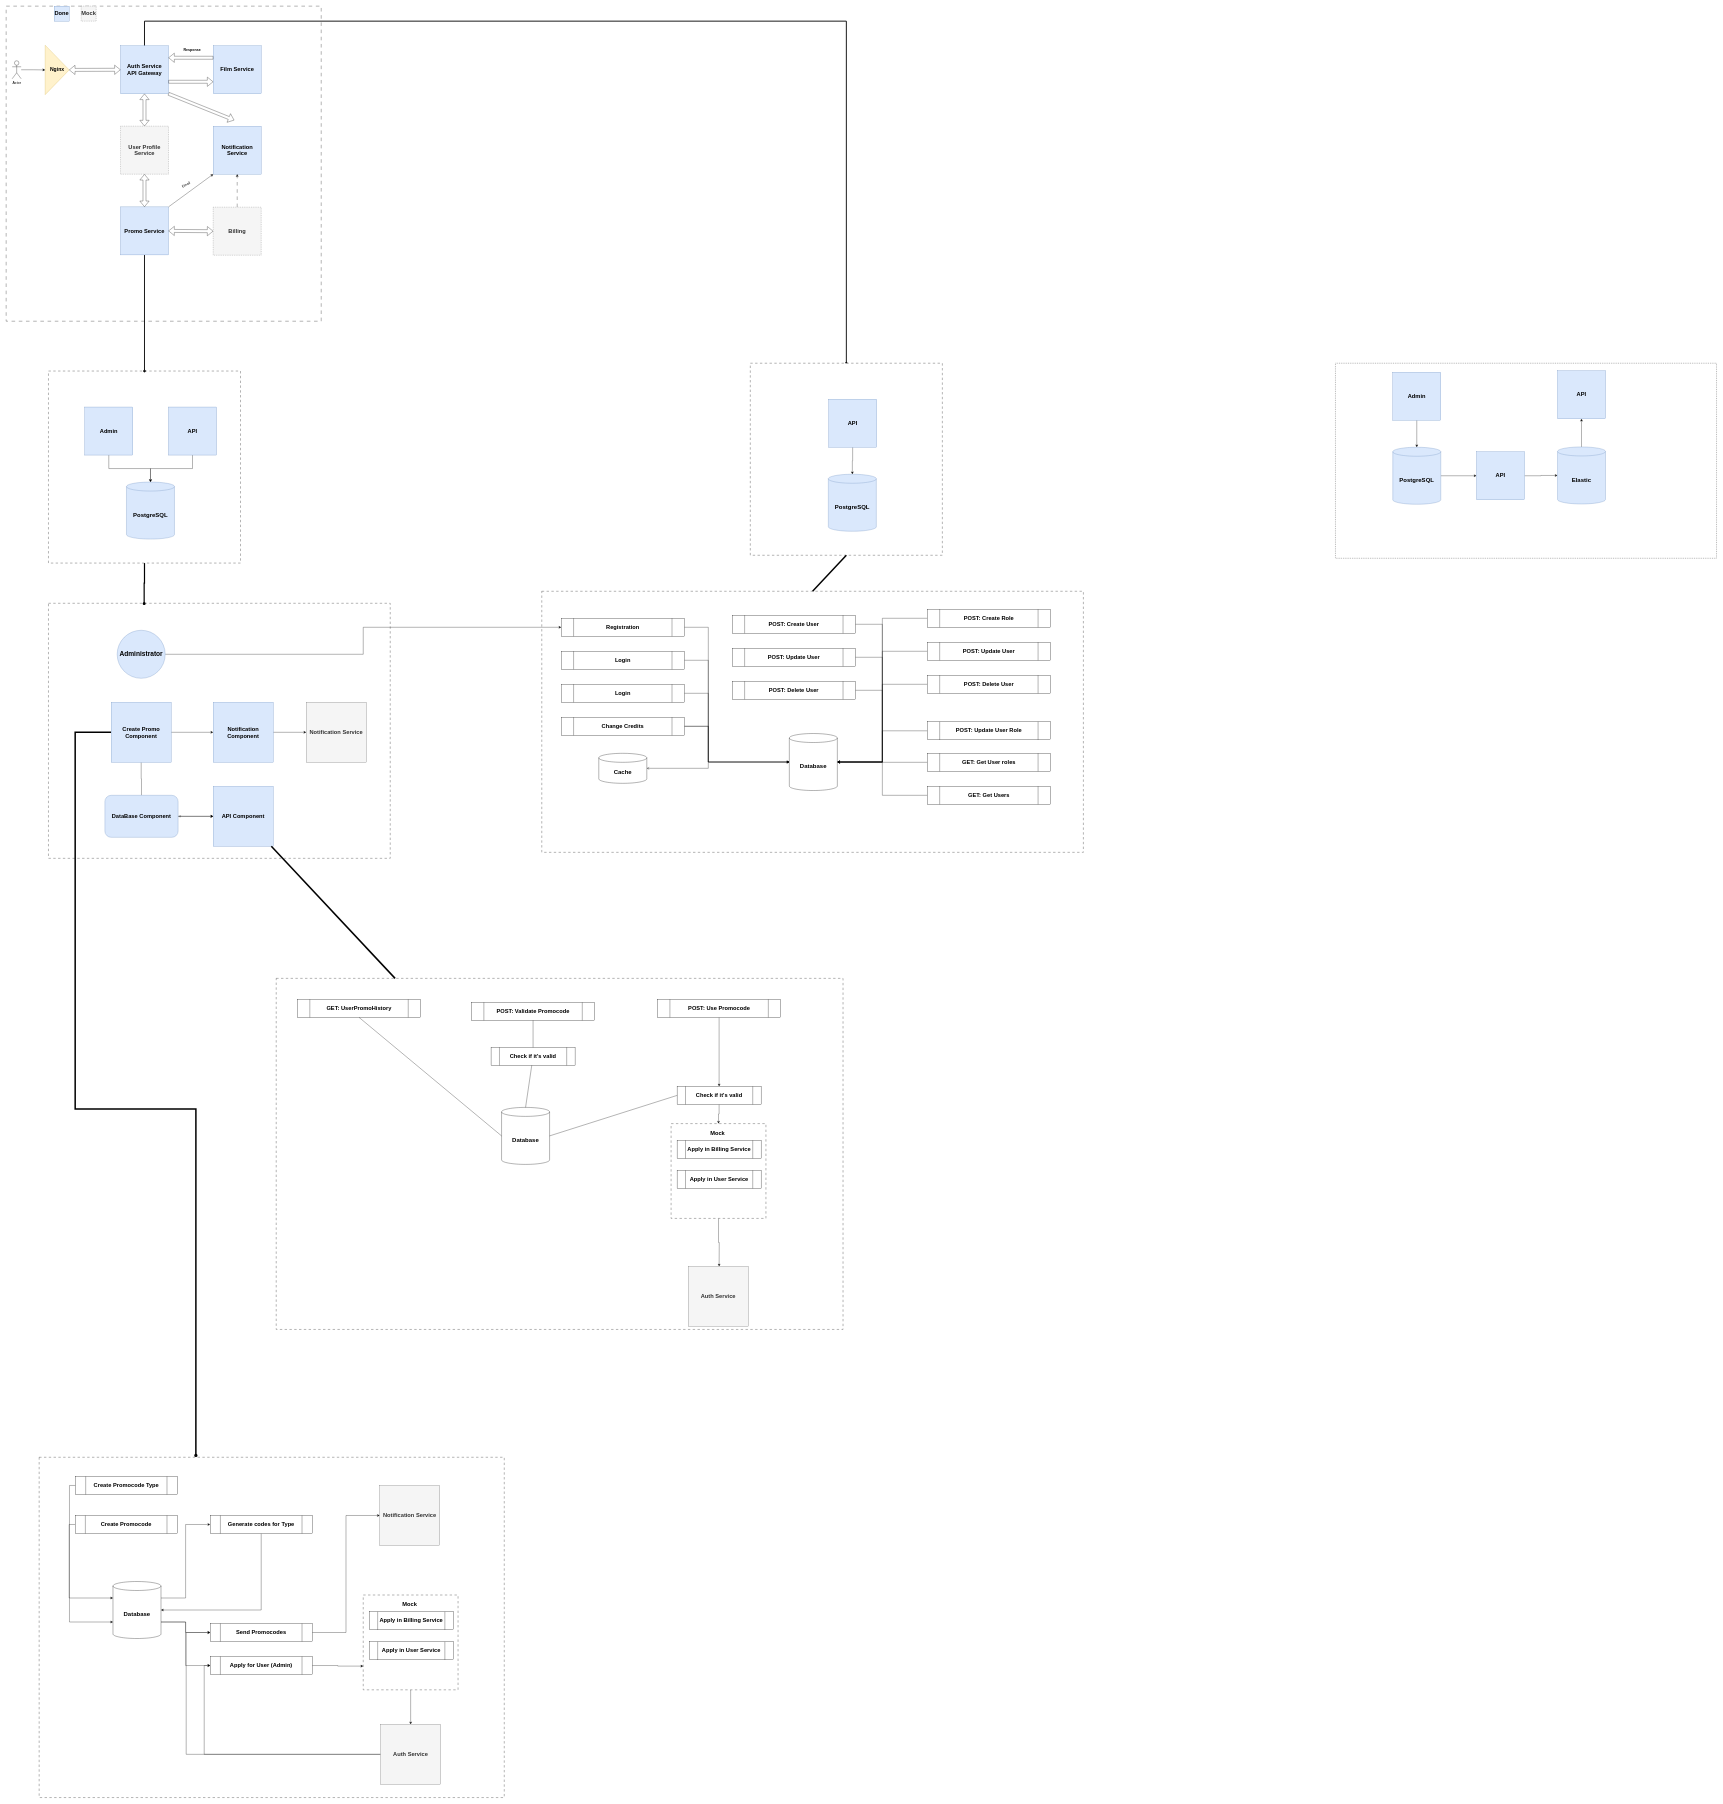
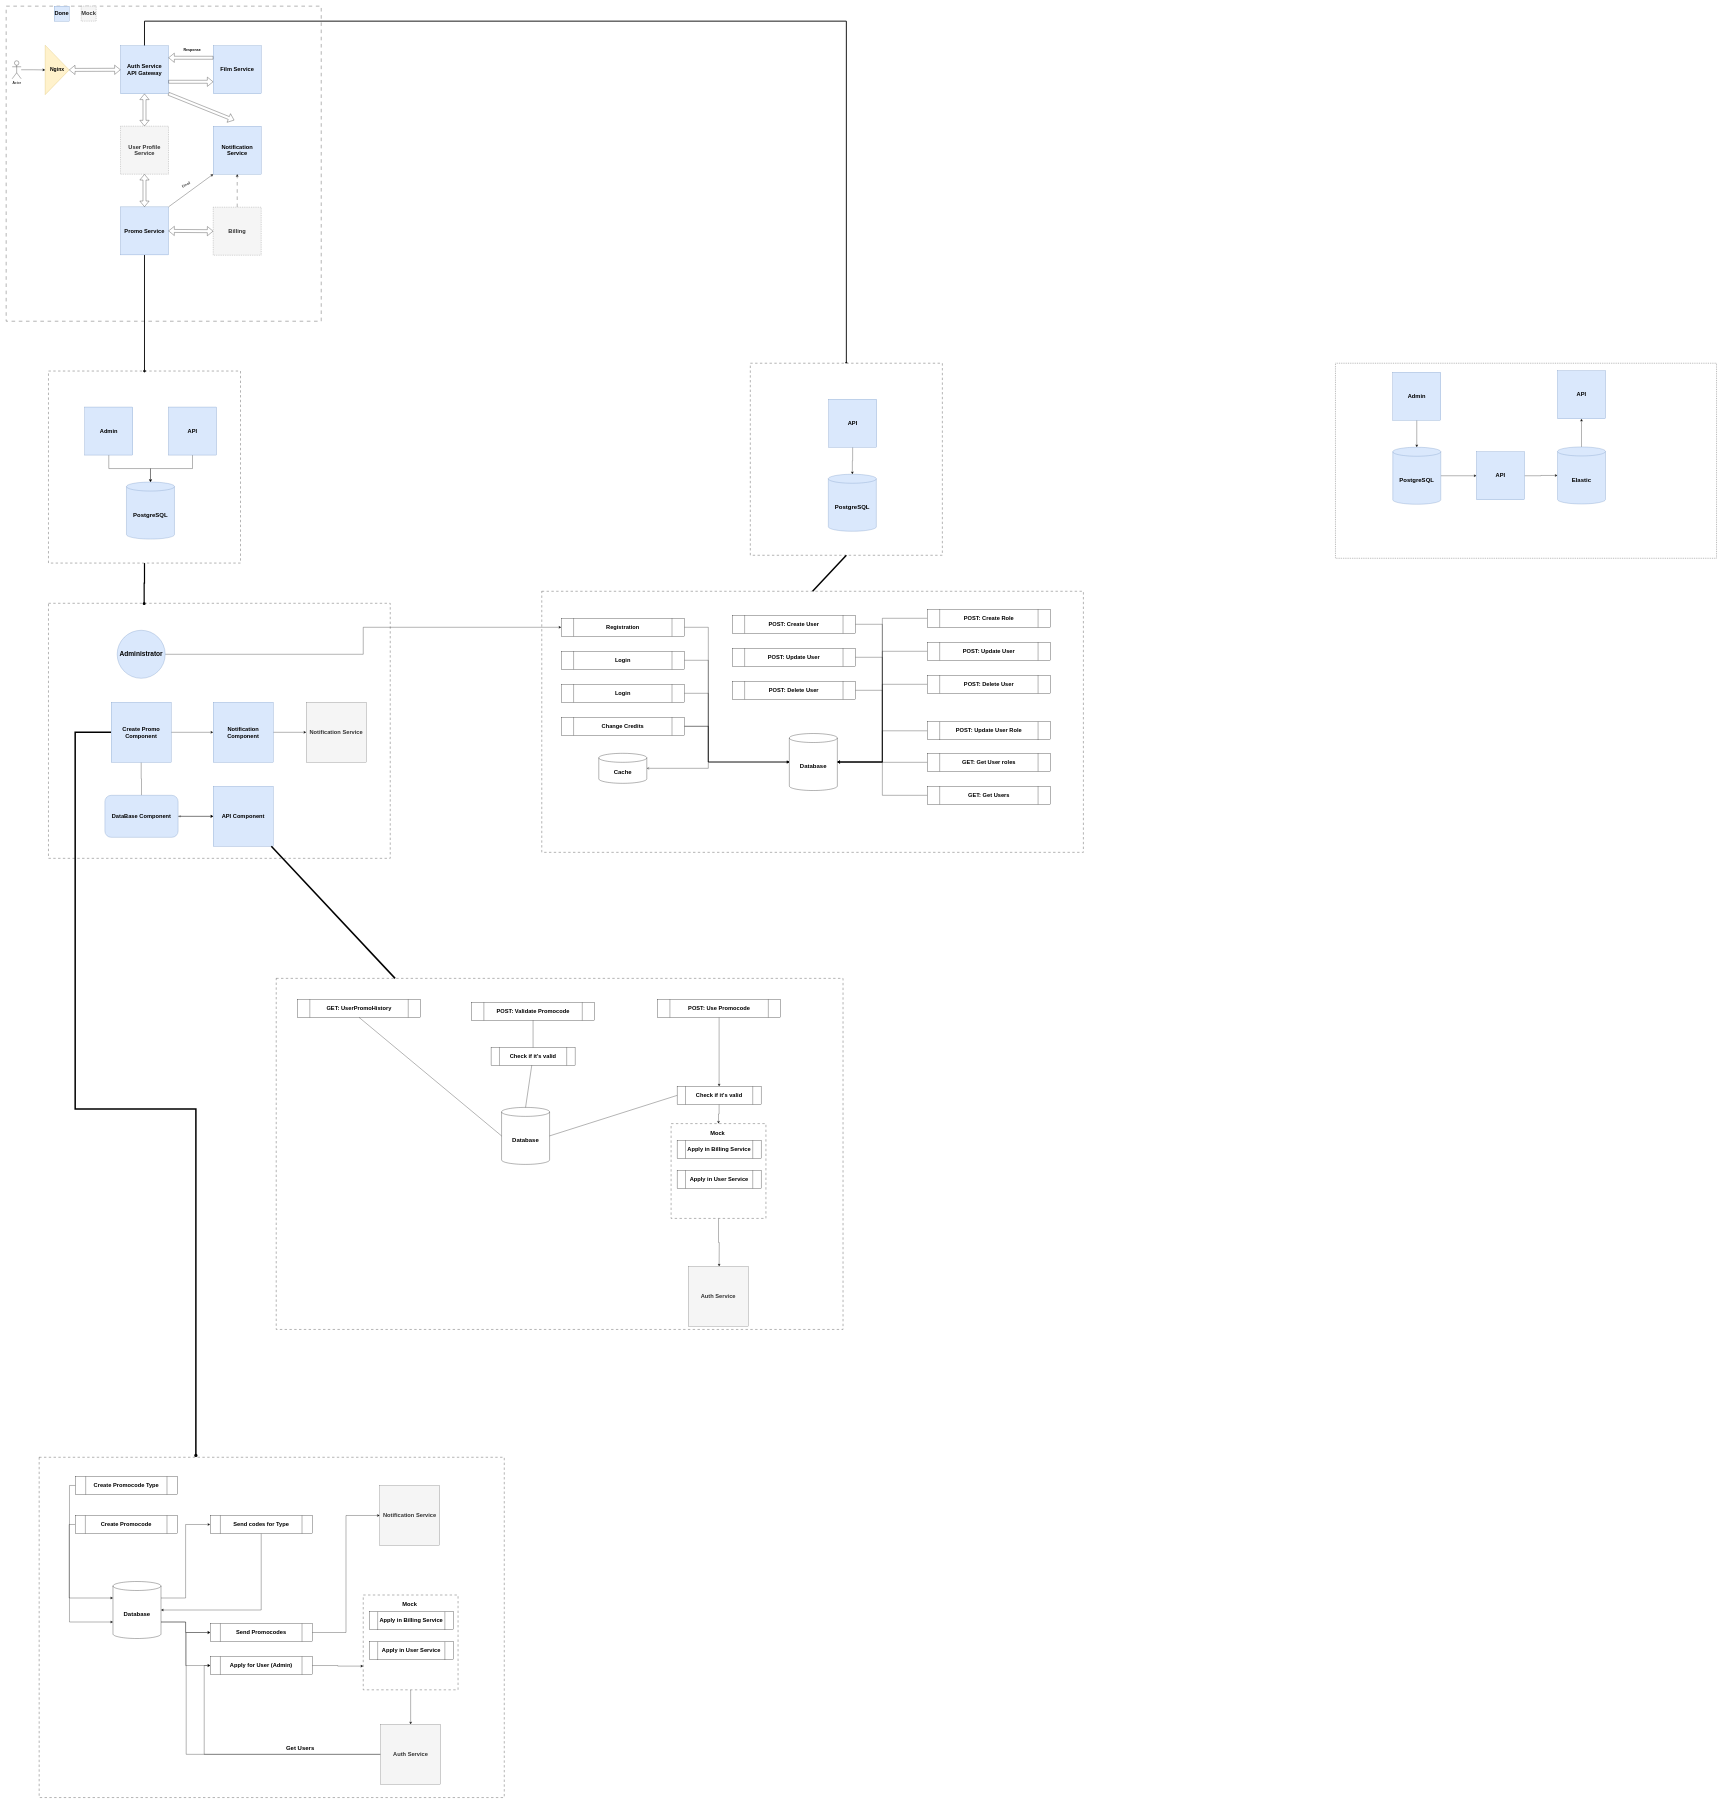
node "Generate codes for Type": label "Generate codes for Type" -> "Send codes for Type"
node "Get Users": added
